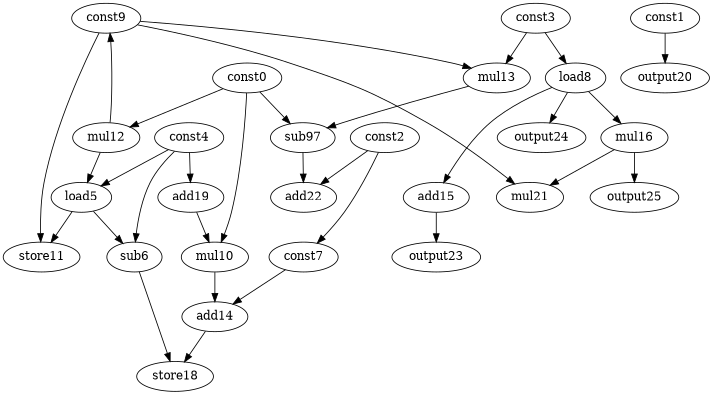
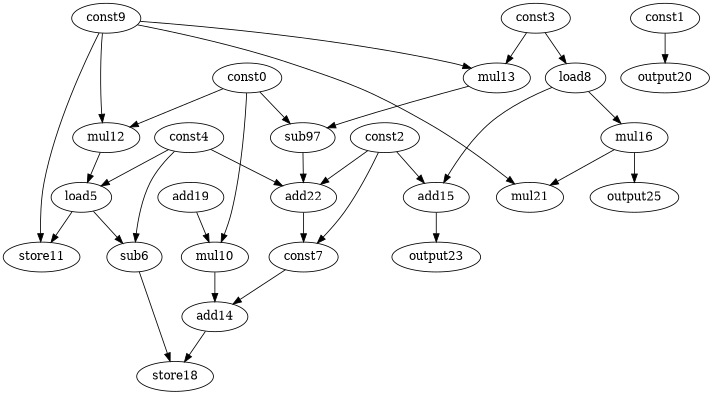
edge "mul12" -> "const9": reversed
node "output24": removed
edge "const4" -> "add19": now "const4" -> "add22"
edge "const2" -> "add15": added
edge "add22" -> "const7": added
